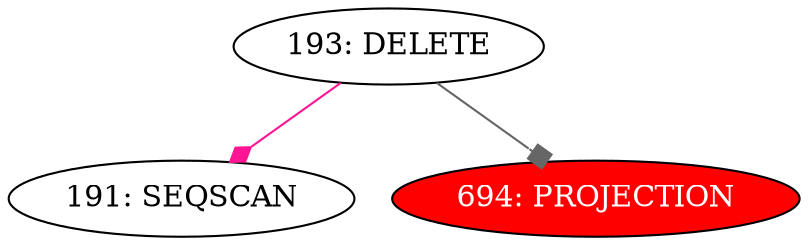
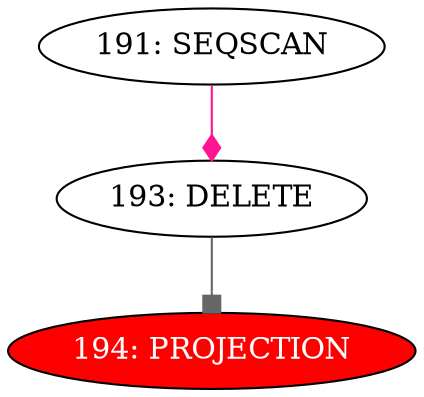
edge "193: DELETE" -> "191: SEQSCAN": reversed
node "694: PROJECTION": label "694: PROJECTION" -> "194: PROJECTION"
